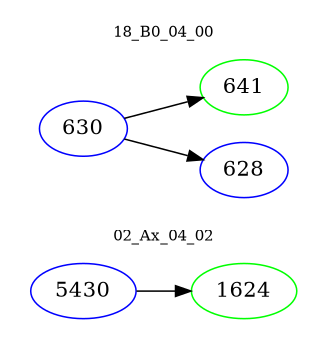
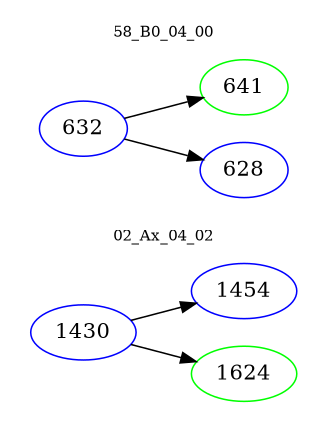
cluster "18_B0_04_00": label "18_B0_04_00" -> "58_B0_04_00"
node "630": label "630" -> "632"
node "5430": label "5430" -> "1430"
node "1454": added
